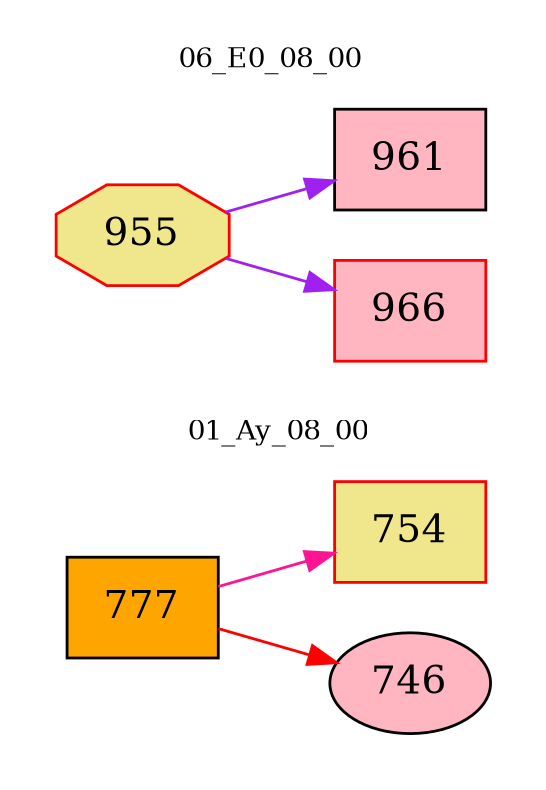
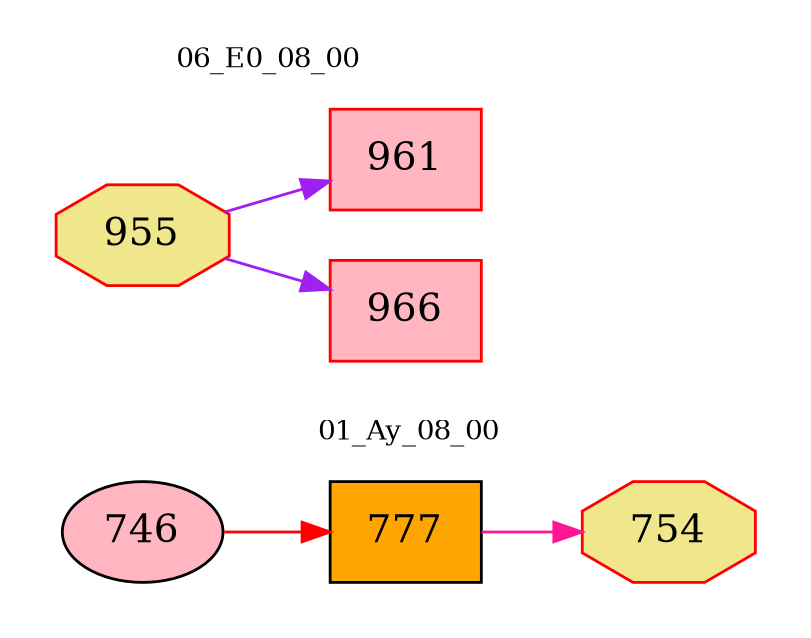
node "961": color black -> red
node "754": shape box -> octagon
edge "777" -> "746": reversed
